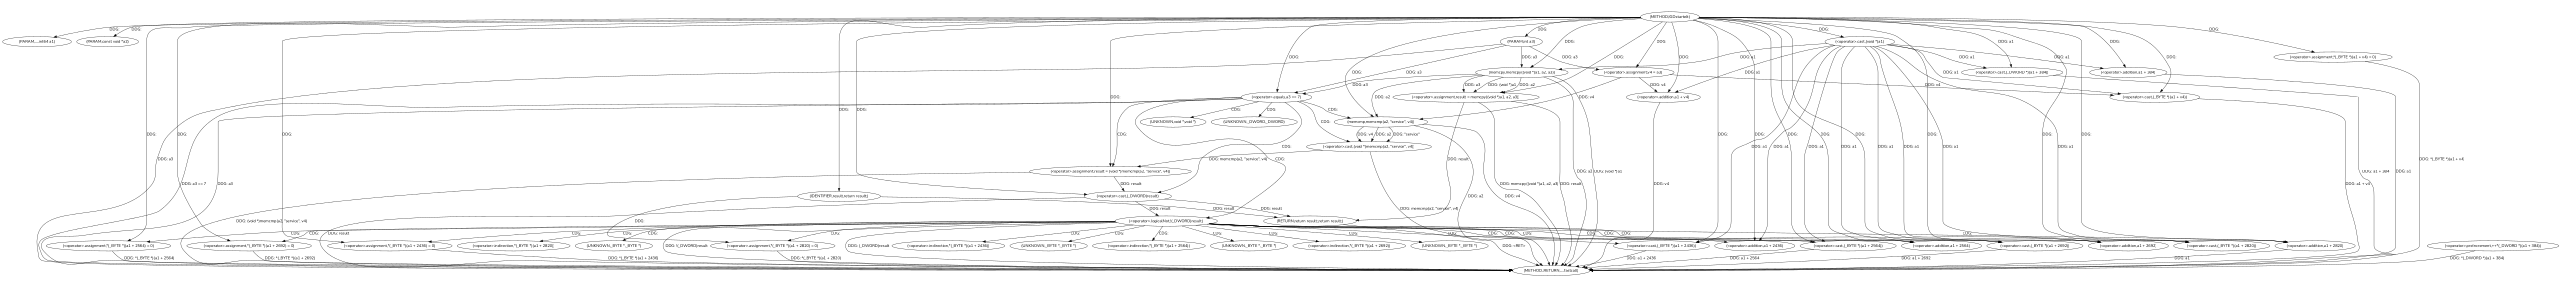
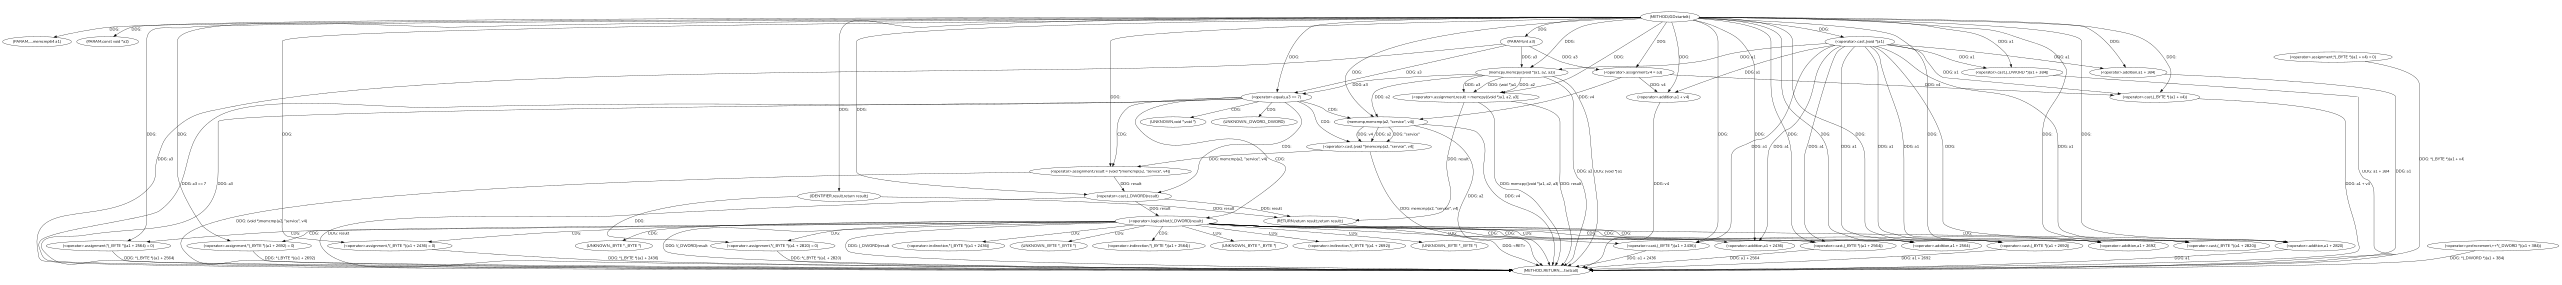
edge "(METHOD,IGDstartelt)" -> "(<operator>.assignment,*(_BYTE *)(a1 + v4) = 0)": removed, label "DDG:"
node "(PARAM,__int64 a1)": label "(PARAM,__int64 a1)" -> "(PARAM,__memcmp64 a1)"
edge "(<operator>.cast,(void *)a1)" -> "(<operator>.cast,(_BYTE *)(a1 + 2820))": label "DDG: a1" -> "DDG: "
node "(<operator>.indirection,*(_BYTE *)(a1 + 2820))": removed
